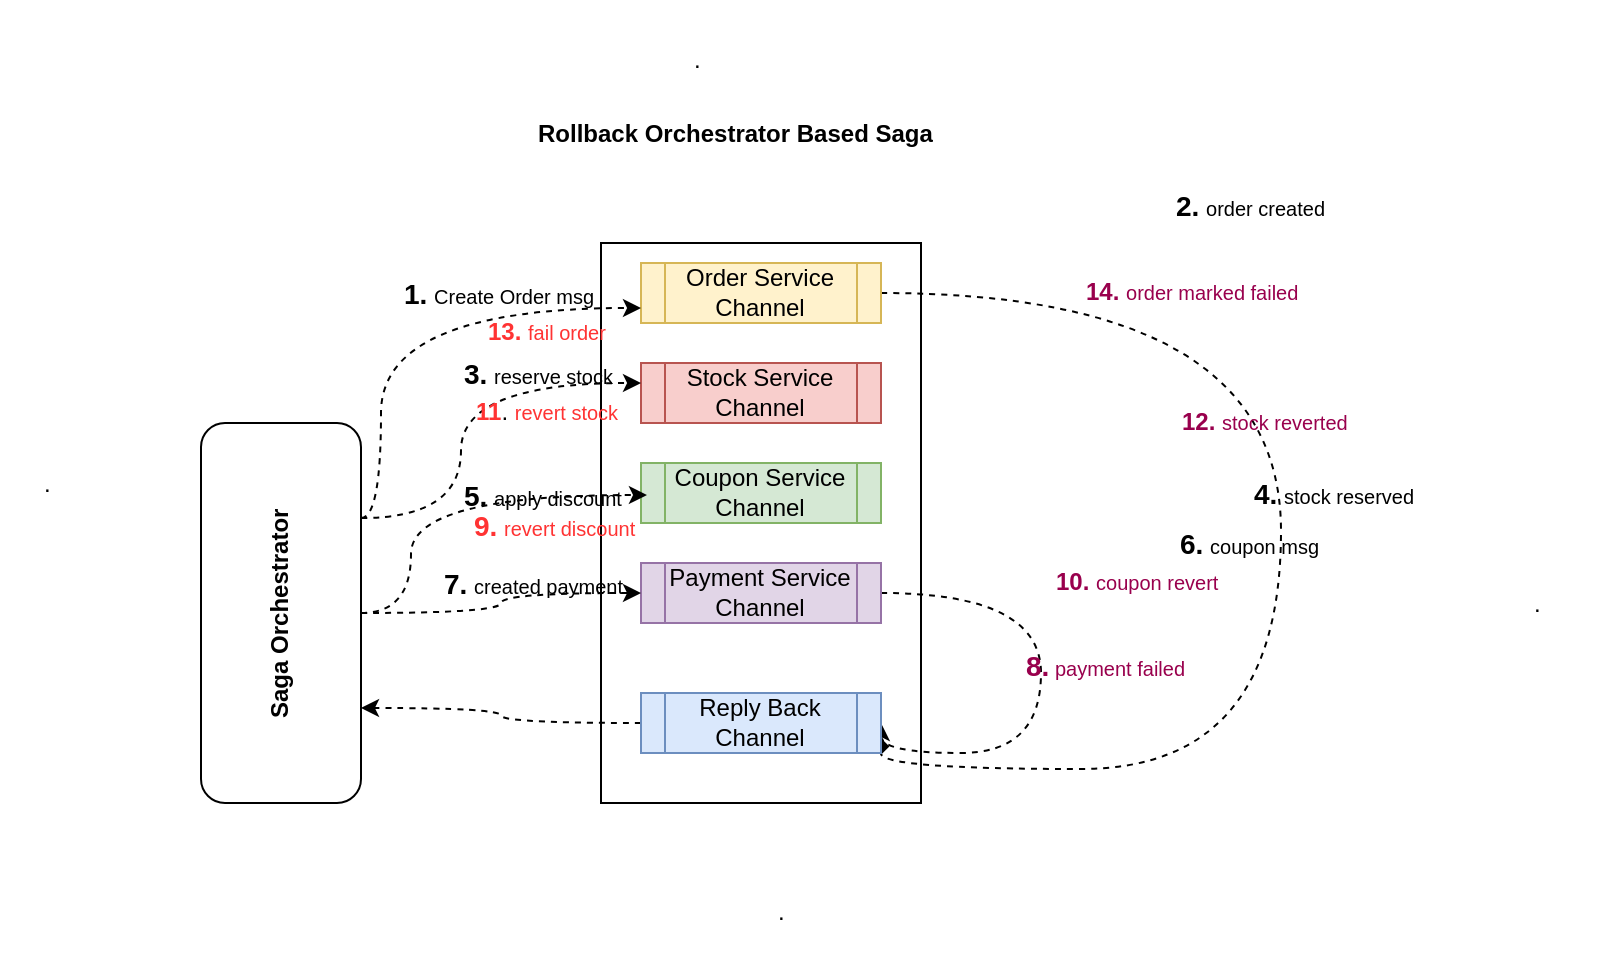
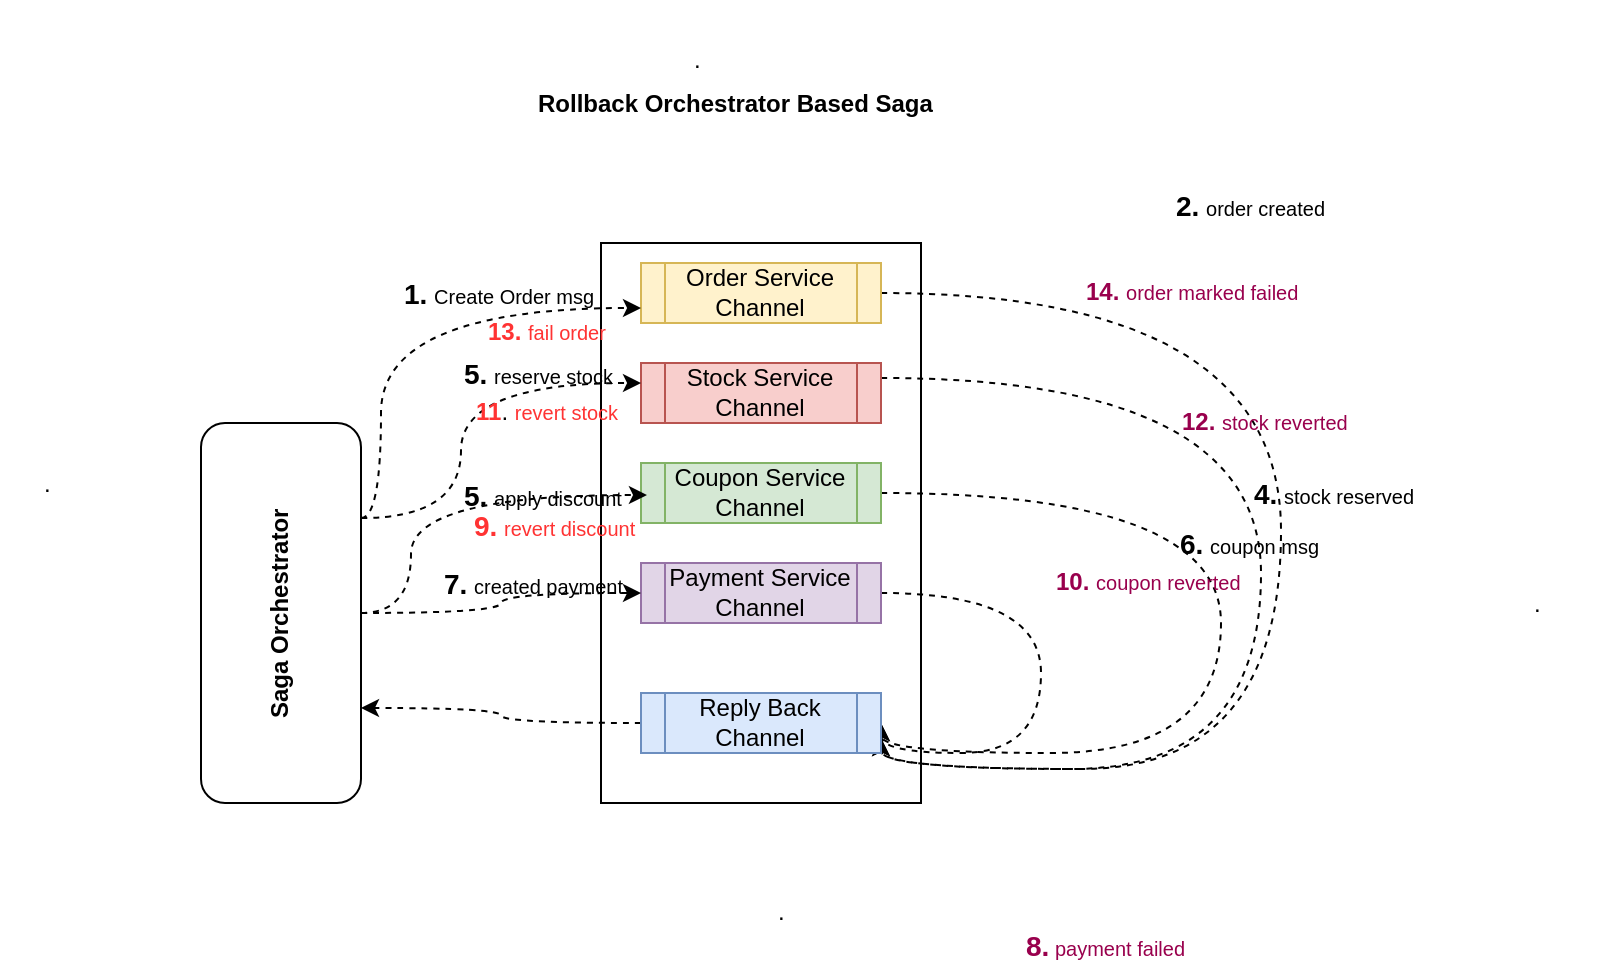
node "Rollback Orchestrator Based Saga": moved (745, 135) -> (745, 105)
node "3. reserve stock": label "3. reserve stock" -> "5. reserve stock"
edge "Stock Service Channel" -> "Reply Back Channel": added
edge "Coupon Service Channel" -> "Reply Back Channel": added
node "10. coupon revert": label "10. coupon revert" -> "10. coupon reverted"
node "8. payment failed": moved (1123, 665) -> (1123, 945)
edge "Order Service Channel" -> "Reply Back Channel": arrowhead diamond -> classic
